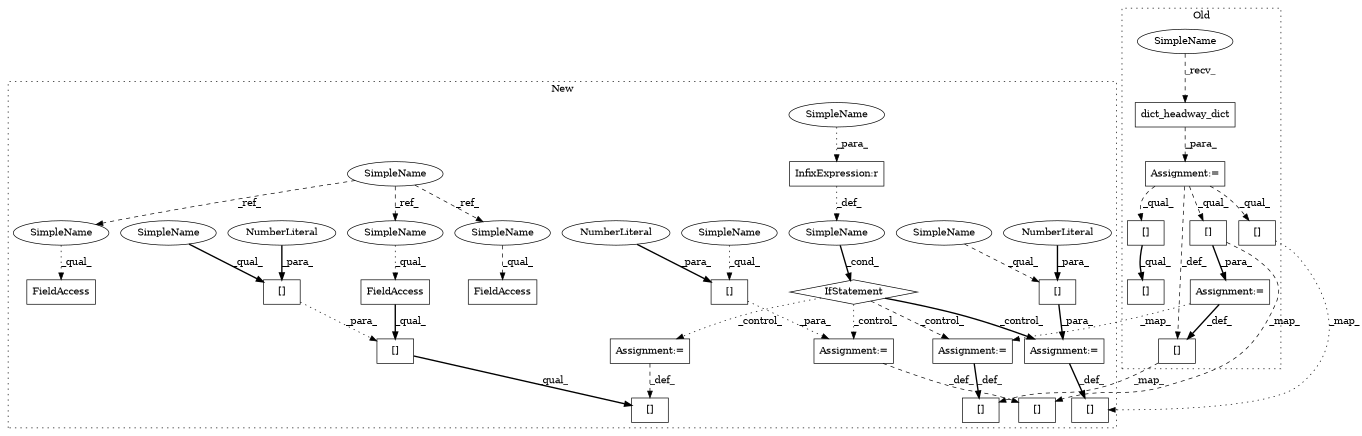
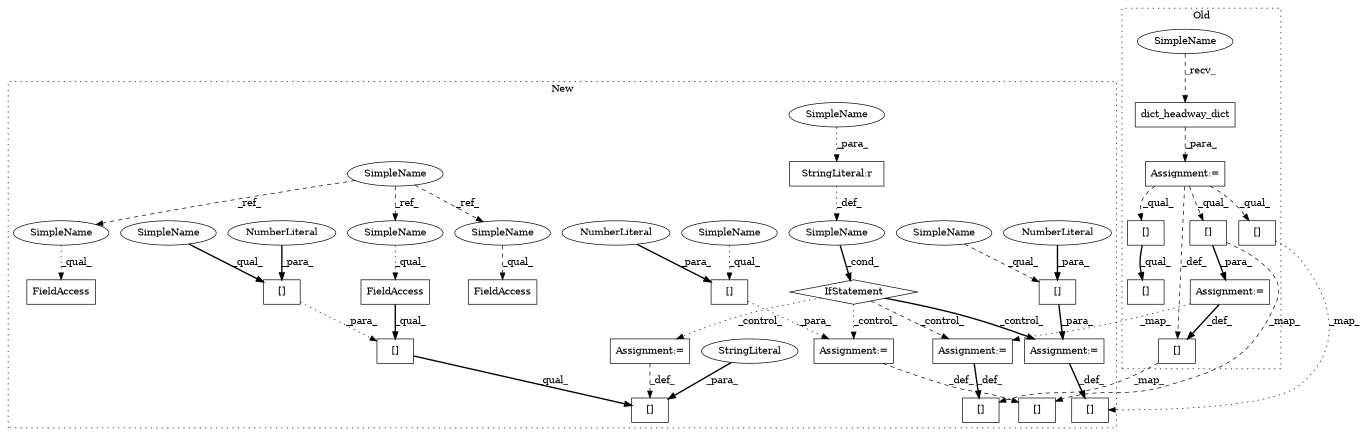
node "InfixExpression:r": label "InfixExpression:r" -> "StringLiteral:r"
node "StringLiteral": added
